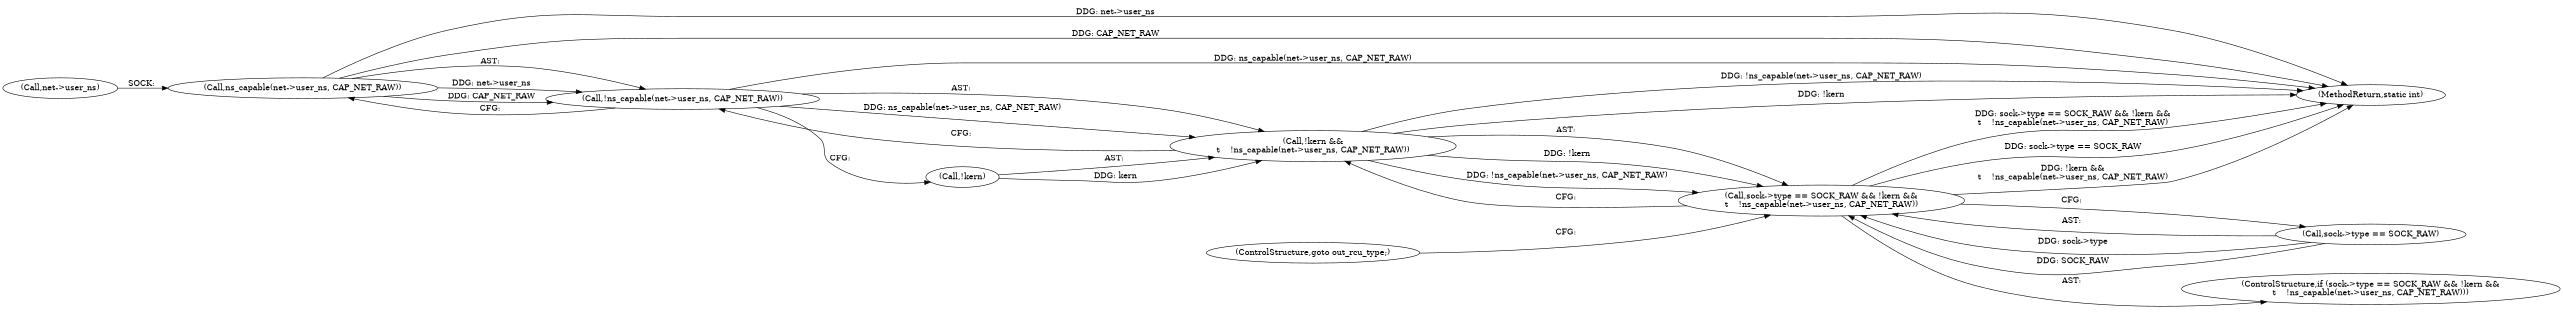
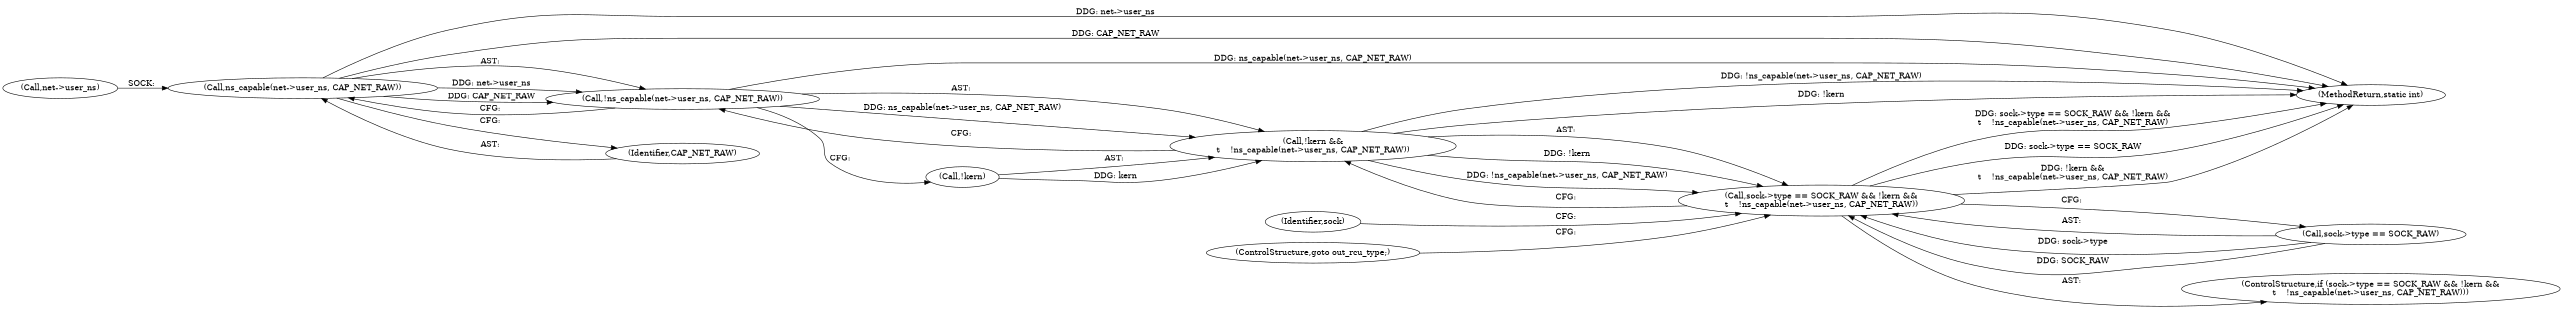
node "(Identifier,CAP_NET_RAW)": added
node "(Identifier,sock)": added
